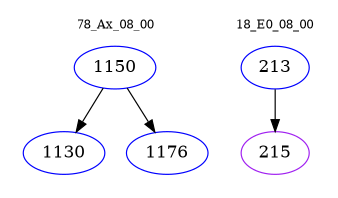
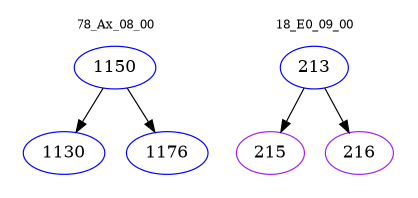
cluster "18_E0_08_00": label "18_E0_08_00" -> "18_E0_09_00"
node "216": added
